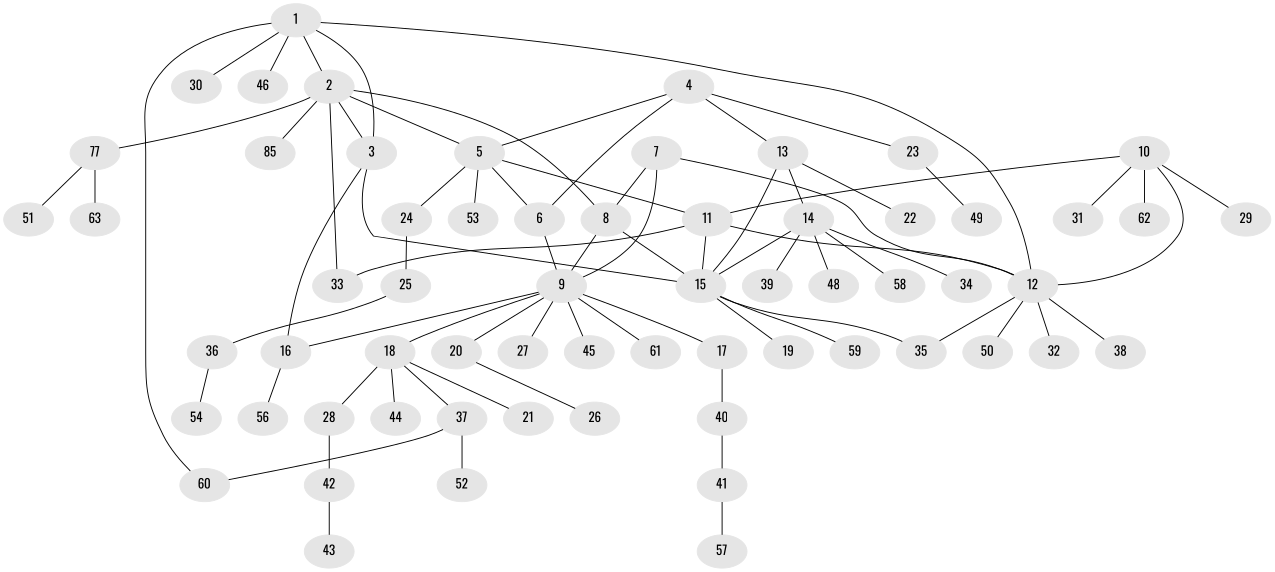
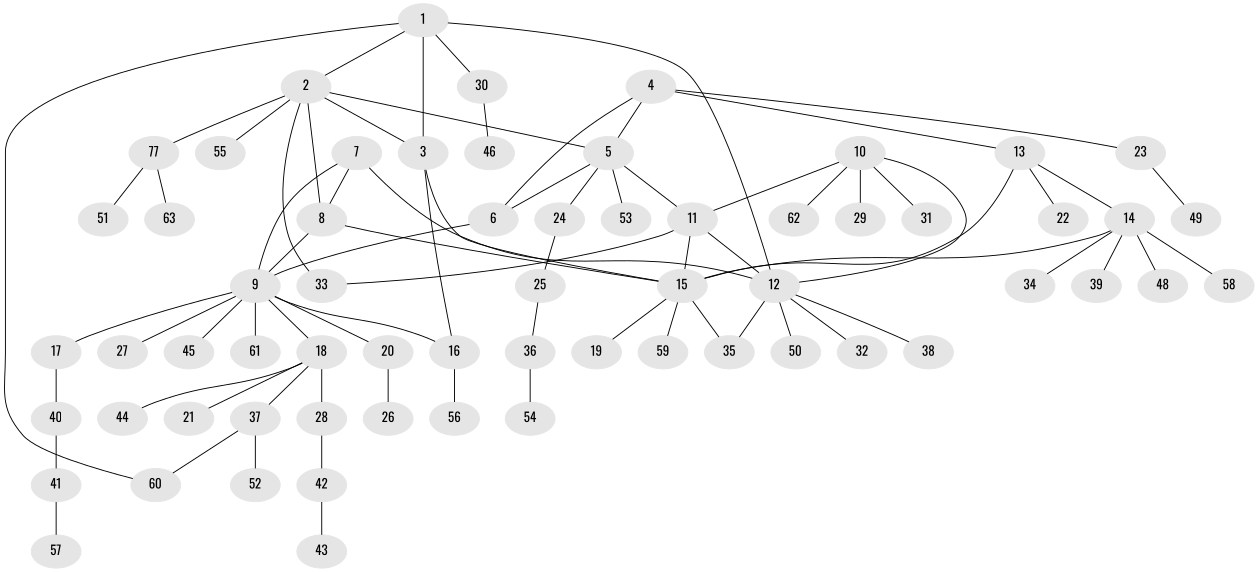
edge "1" -- "46": now "30" -- "46"
node "85": label "85" -> "55"
